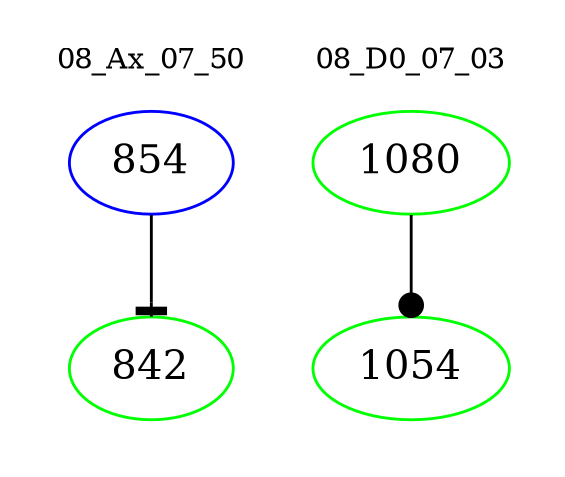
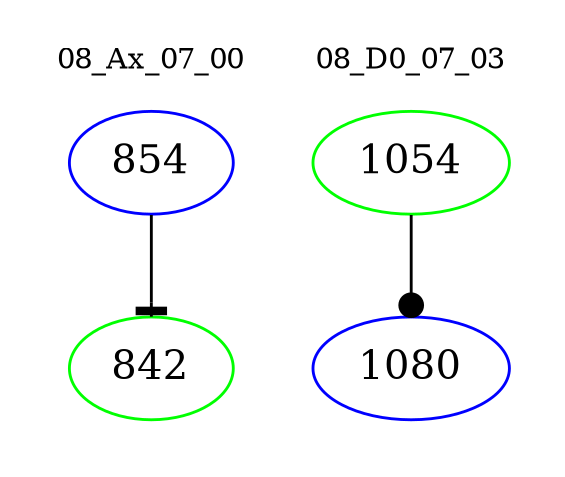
cluster "08_Ax_07_50": label "08_Ax_07_50" -> "08_Ax_07_00"
node "1080": color green -> blue
edge "1080" -> "1054": reversed
